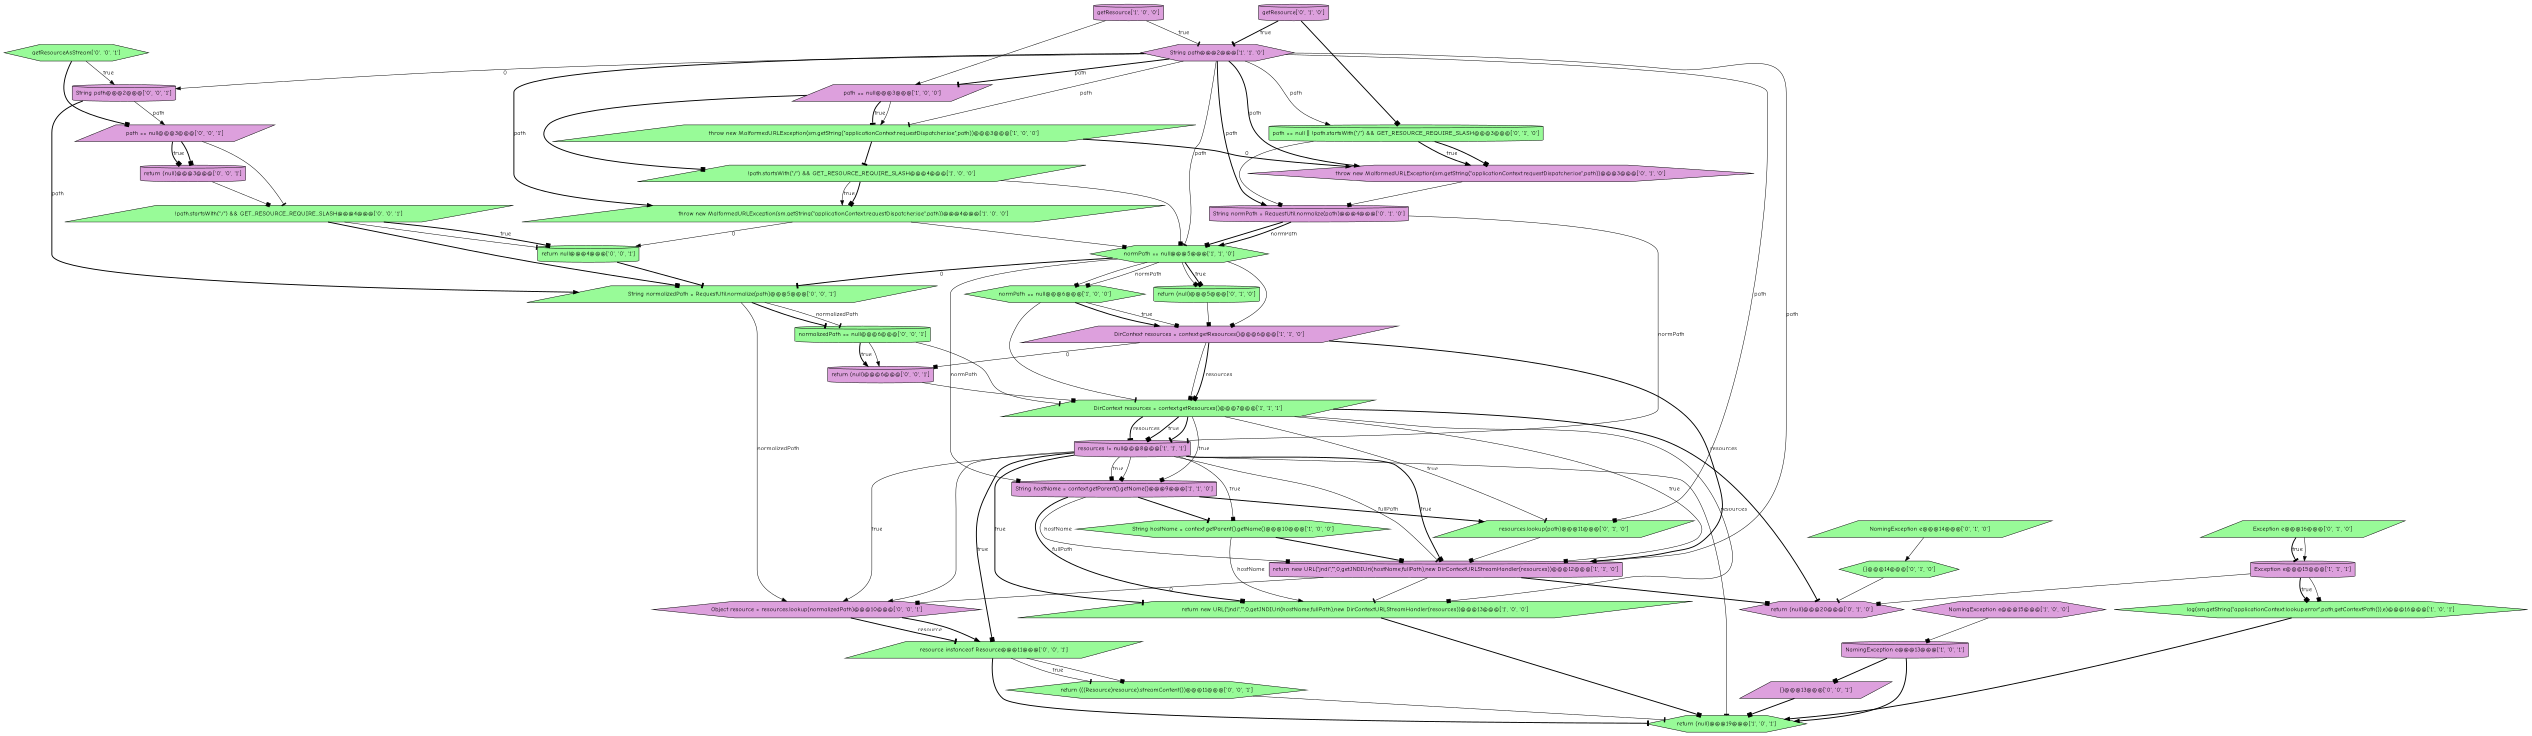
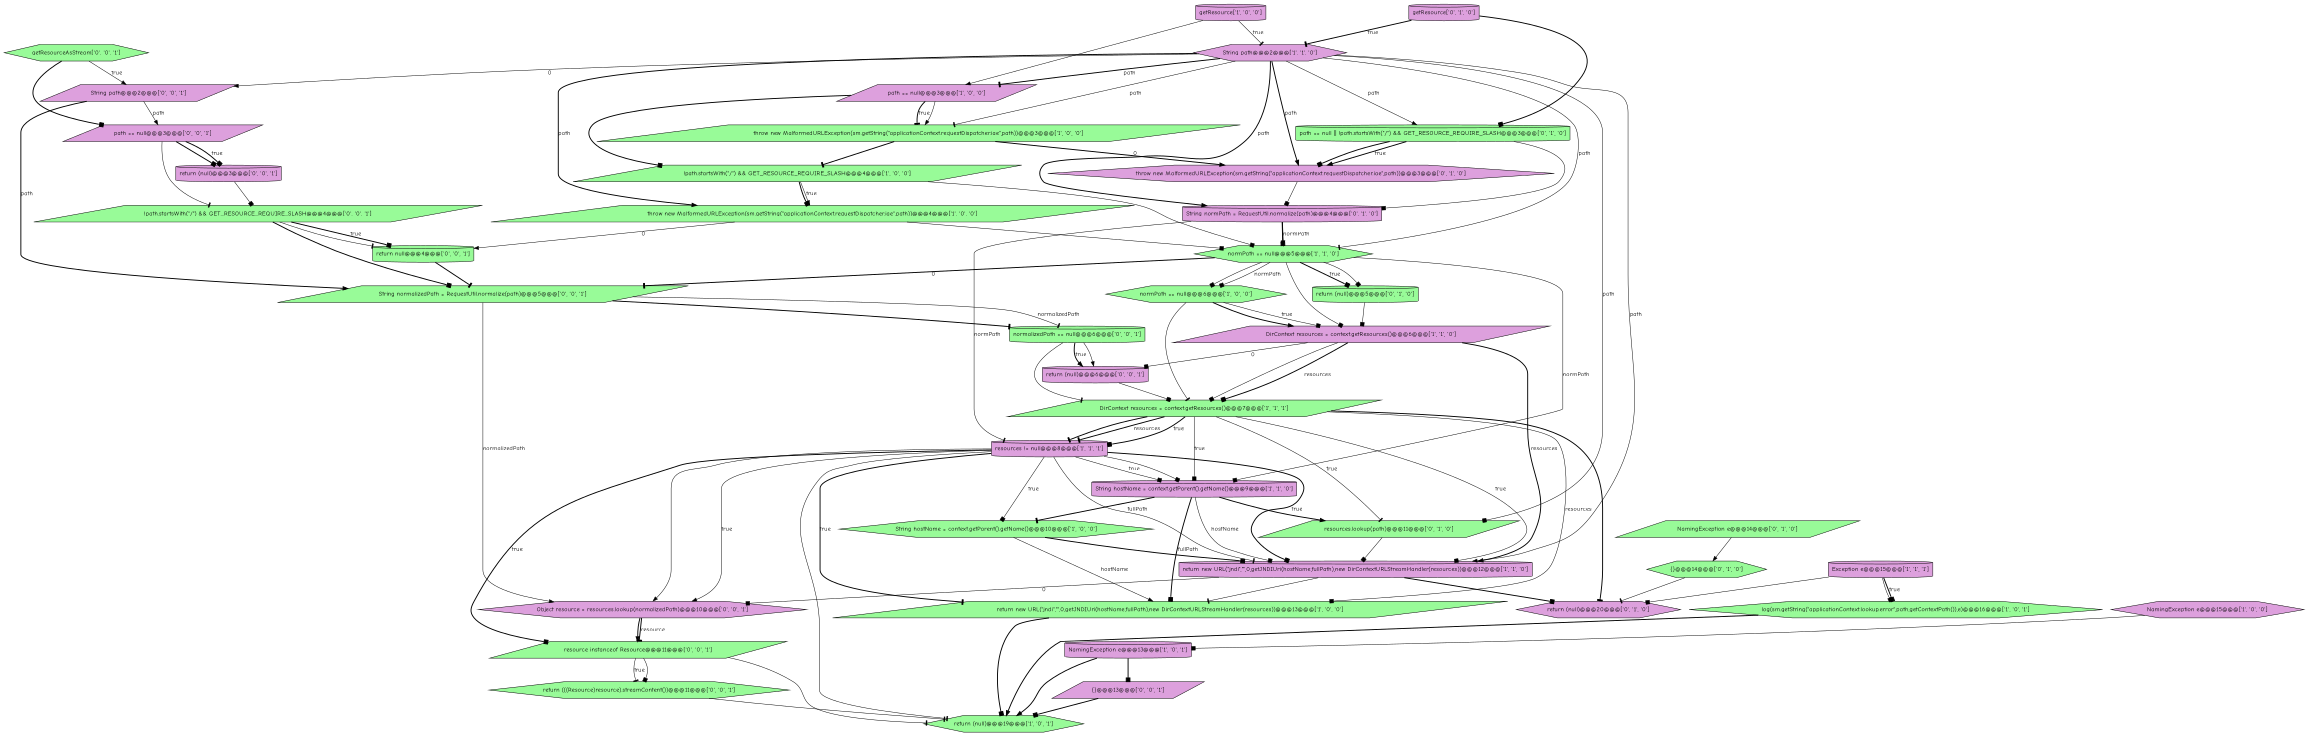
node "String path@@@2@@@['0', '0', '1']": shape cylinder -> parallelogram
node "Exception e@@@16@@@['0', '1', '0']": removed
edge "resource instanceof Resource@@@11@@@['0', '0', '1']" -> "return (null)@@@19@@@['1', '0', '1']": style bold -> solid
